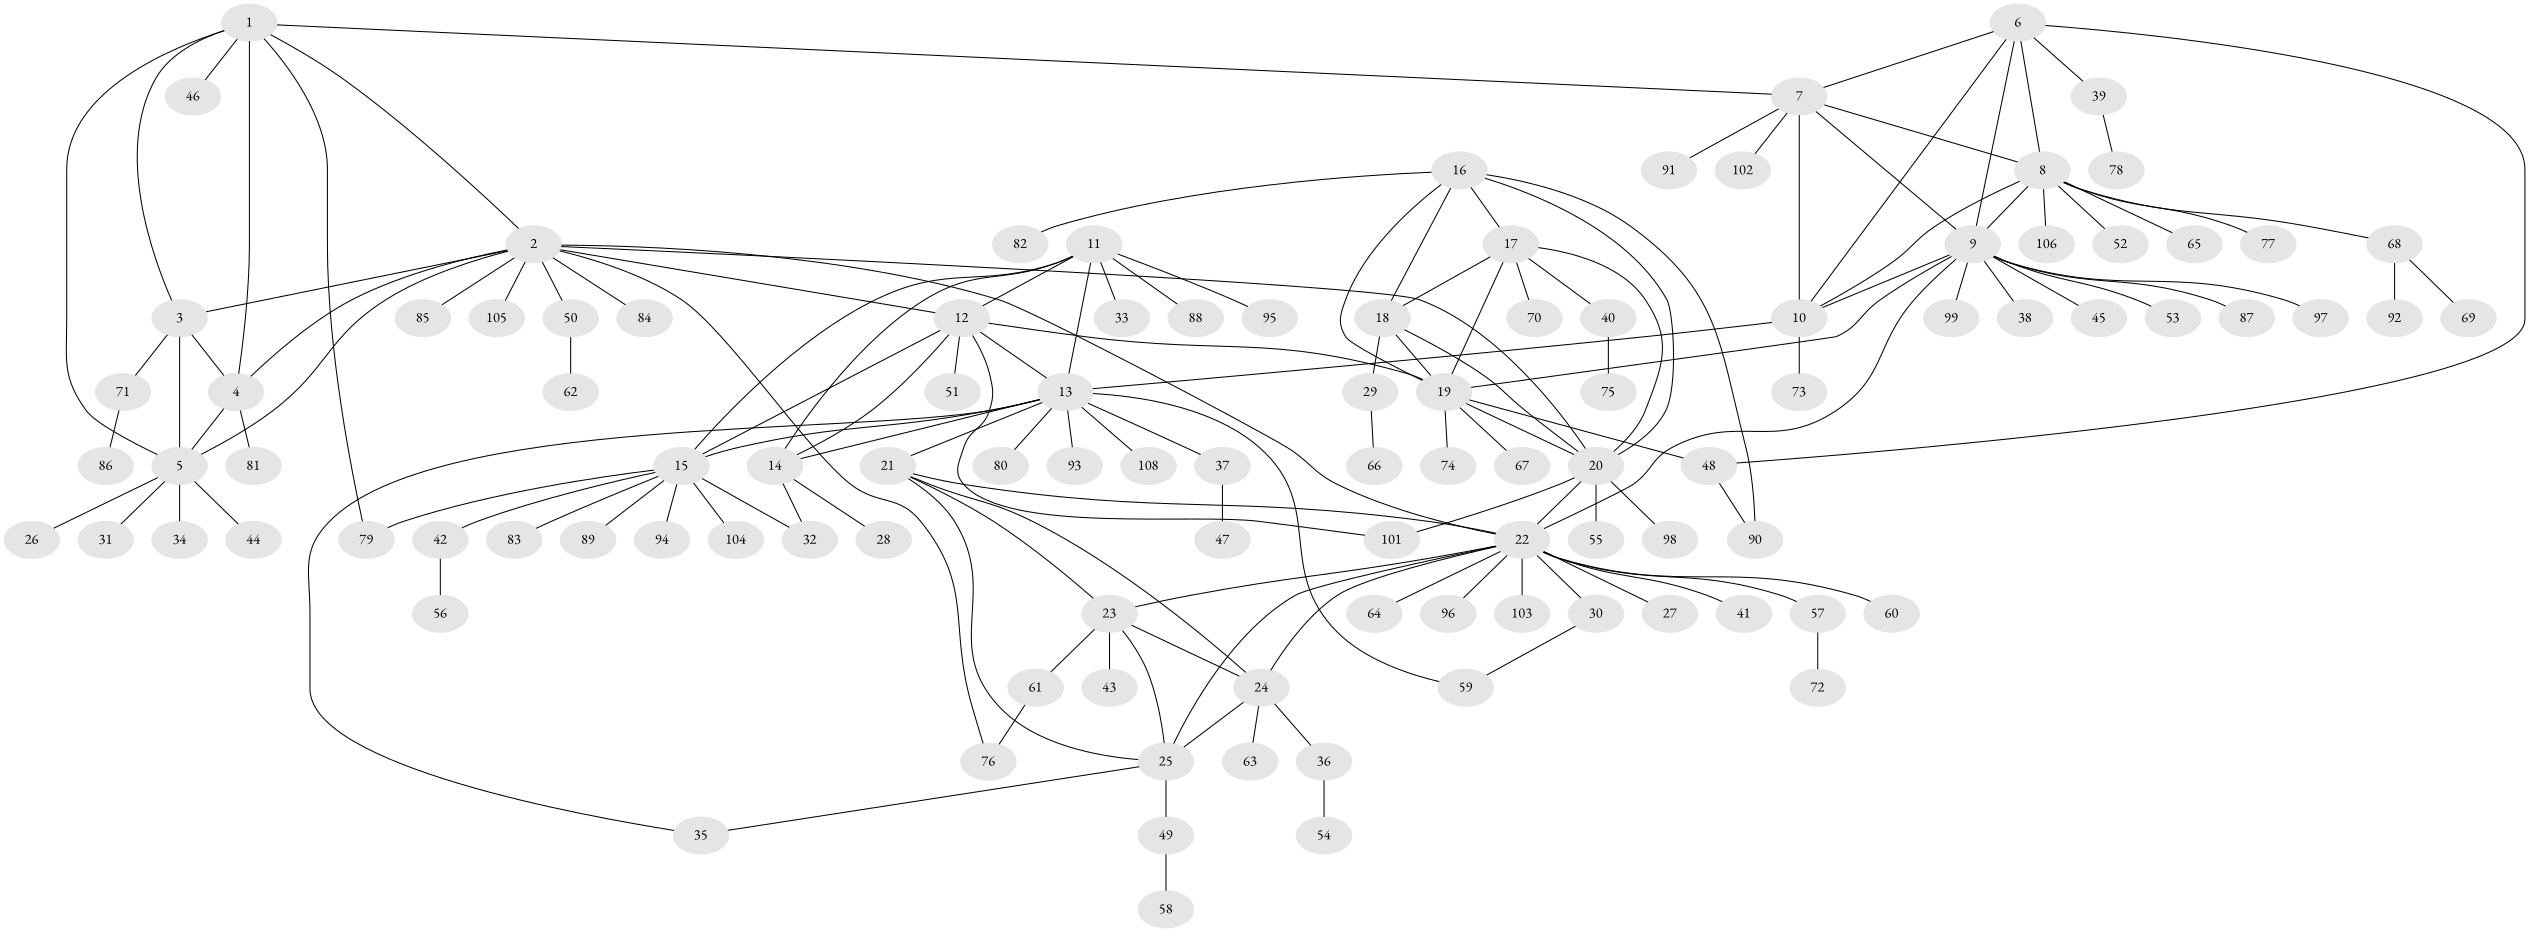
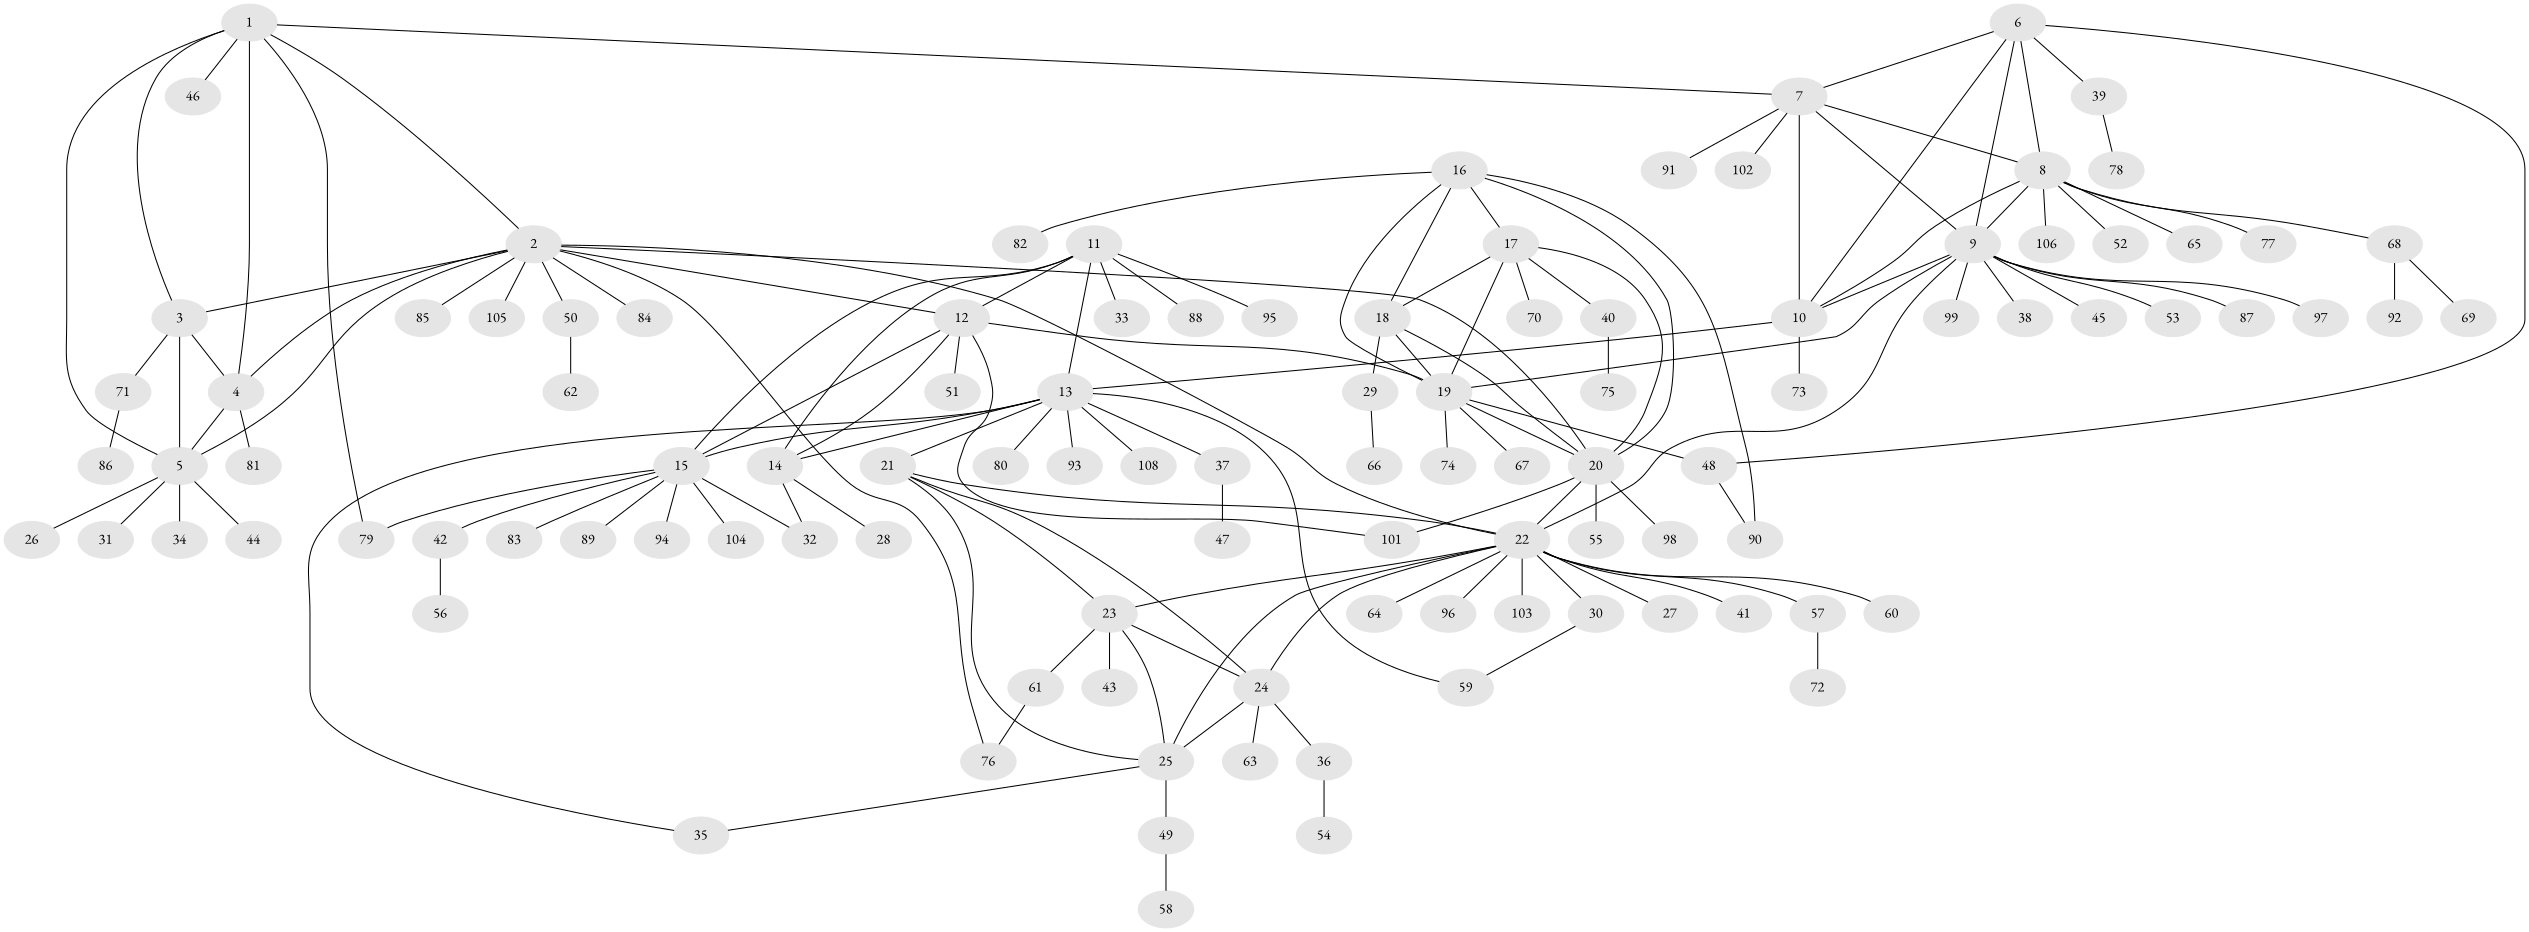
edge "12" -- "13": removed
